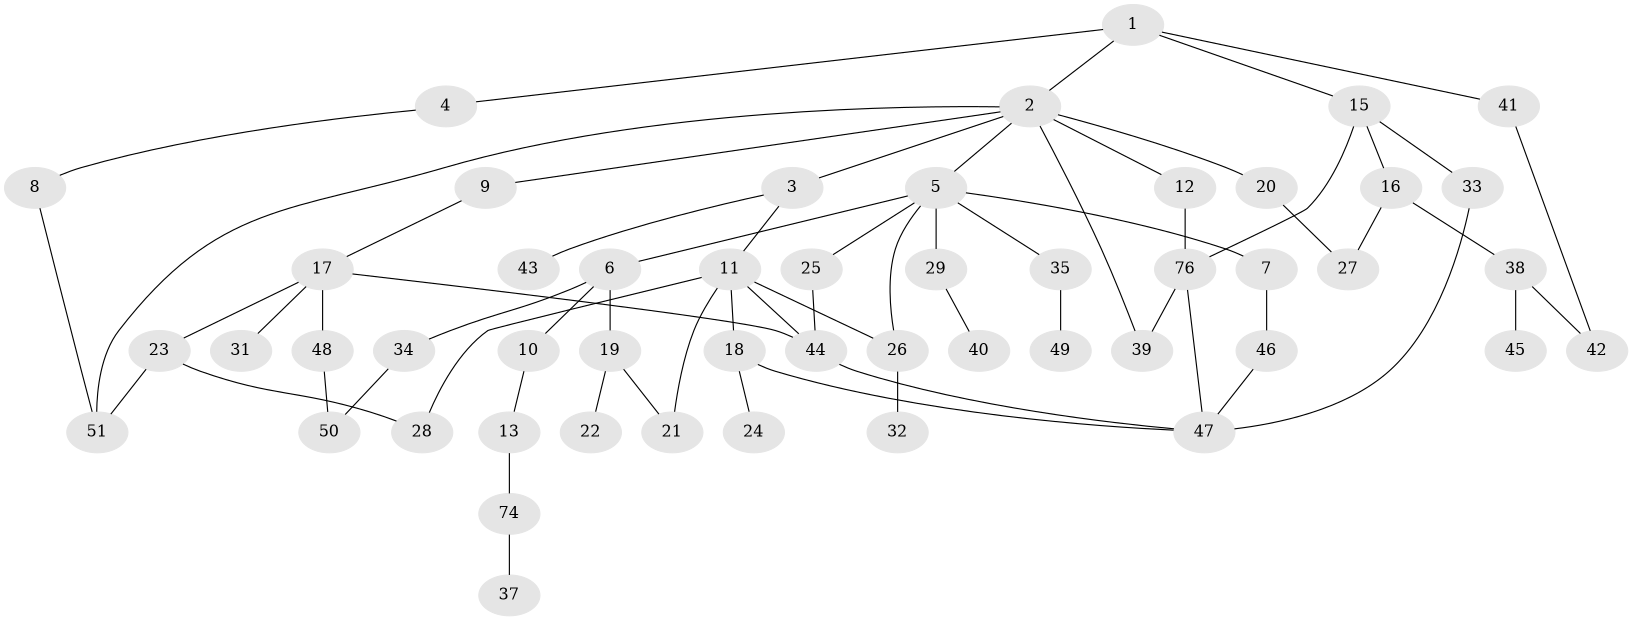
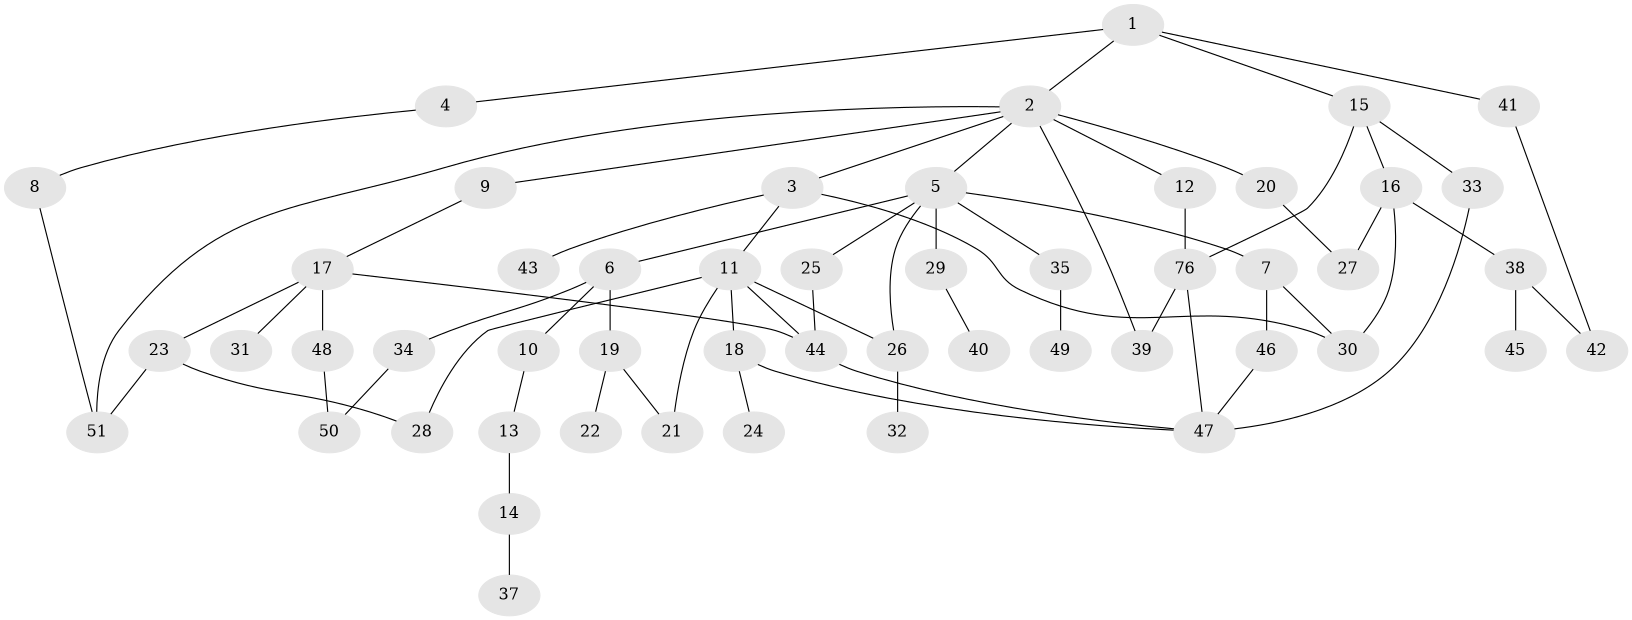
node "30": added
node "74": label "74" -> "14"
